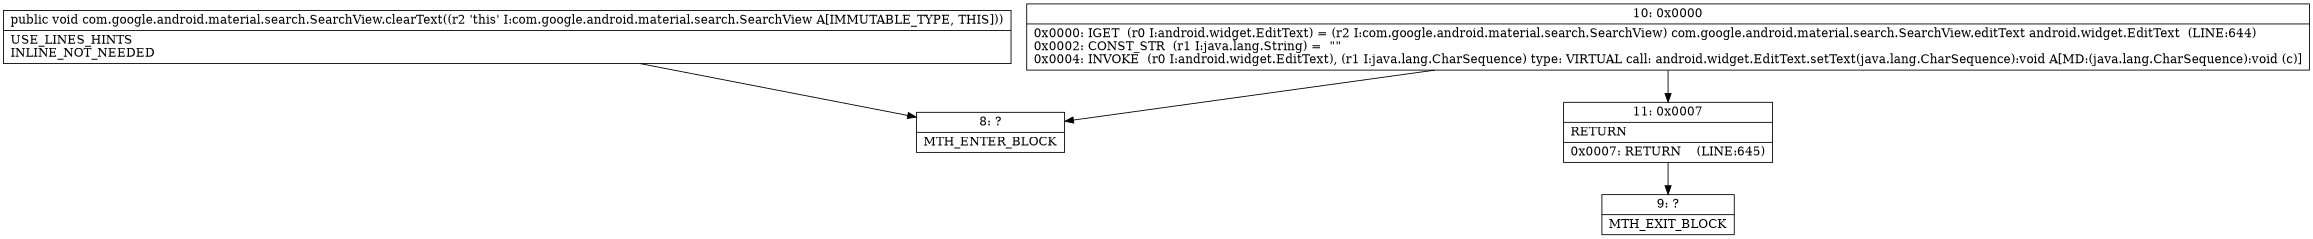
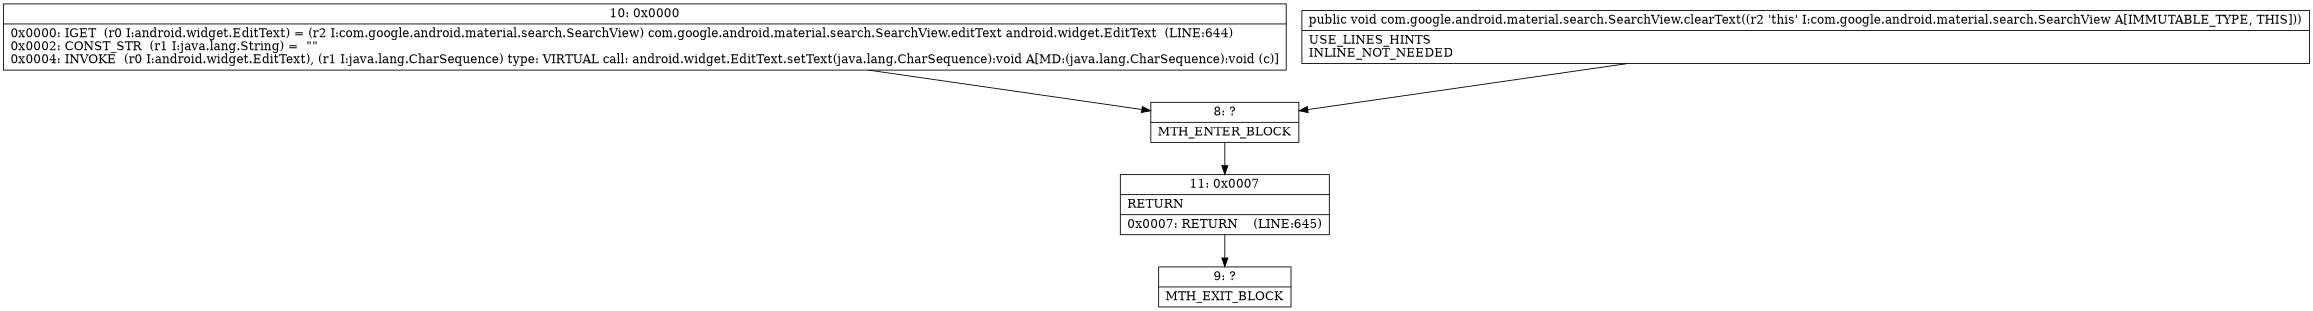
edge "10: 0x0000" -> "11: 0x0007": now "8: ?" -> "11: 0x0007"
